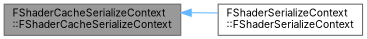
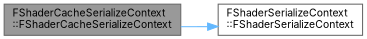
edge "FShaderSerializeContext ::FShaderSerializeContext" -> "FShaderCacheSerializeContext ::FShaderCacheSerializeContext": reversed
